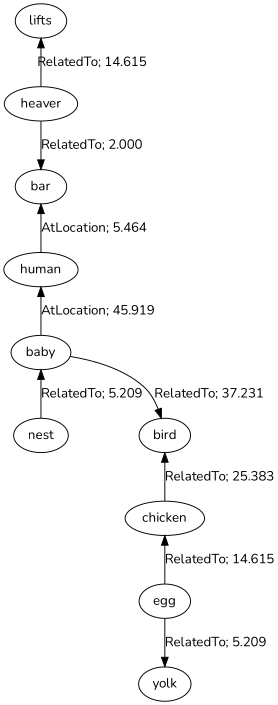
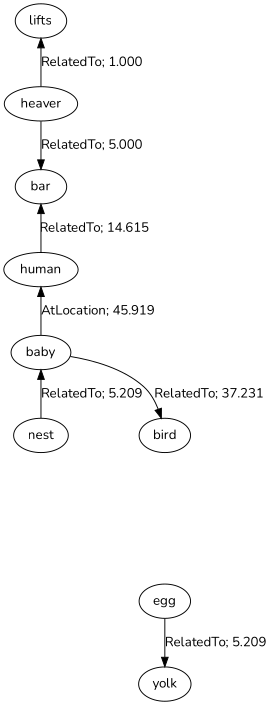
edge "heaver" -> "lifts": label "RelatedTo; 14.615" -> "RelatedTo; 1.000"
edge "heaver" -> "bar": label "RelatedTo; 2.000" -> "RelatedTo; 5.000"
edge "human" -> "bar": label "AtLocation; 5.464" -> "RelatedTo; 14.615"
node "chicken": removed
